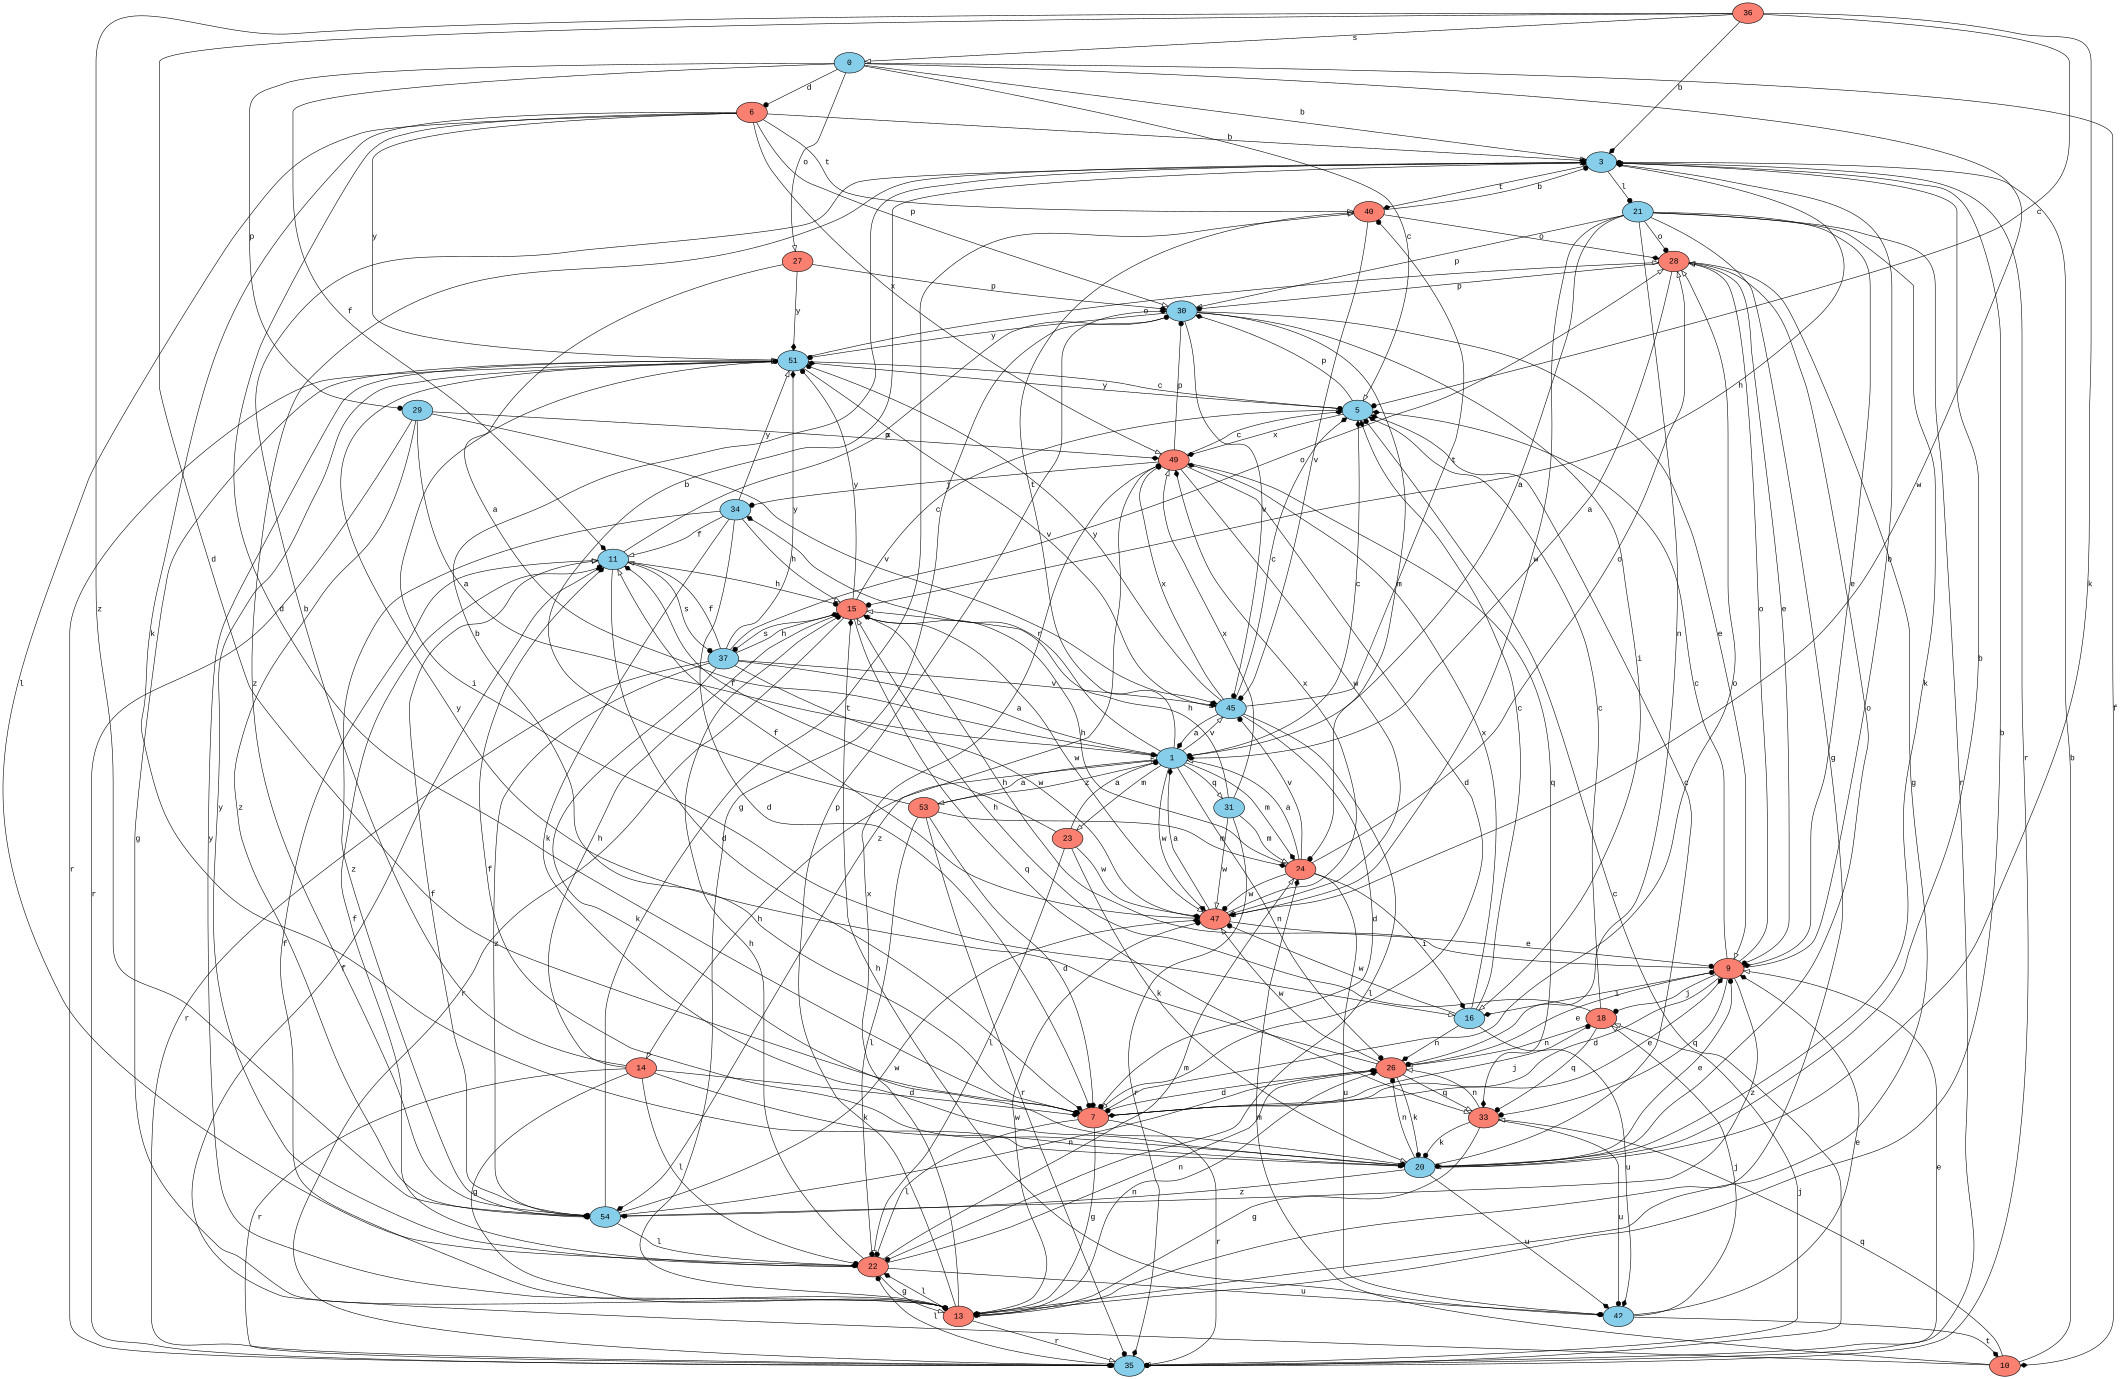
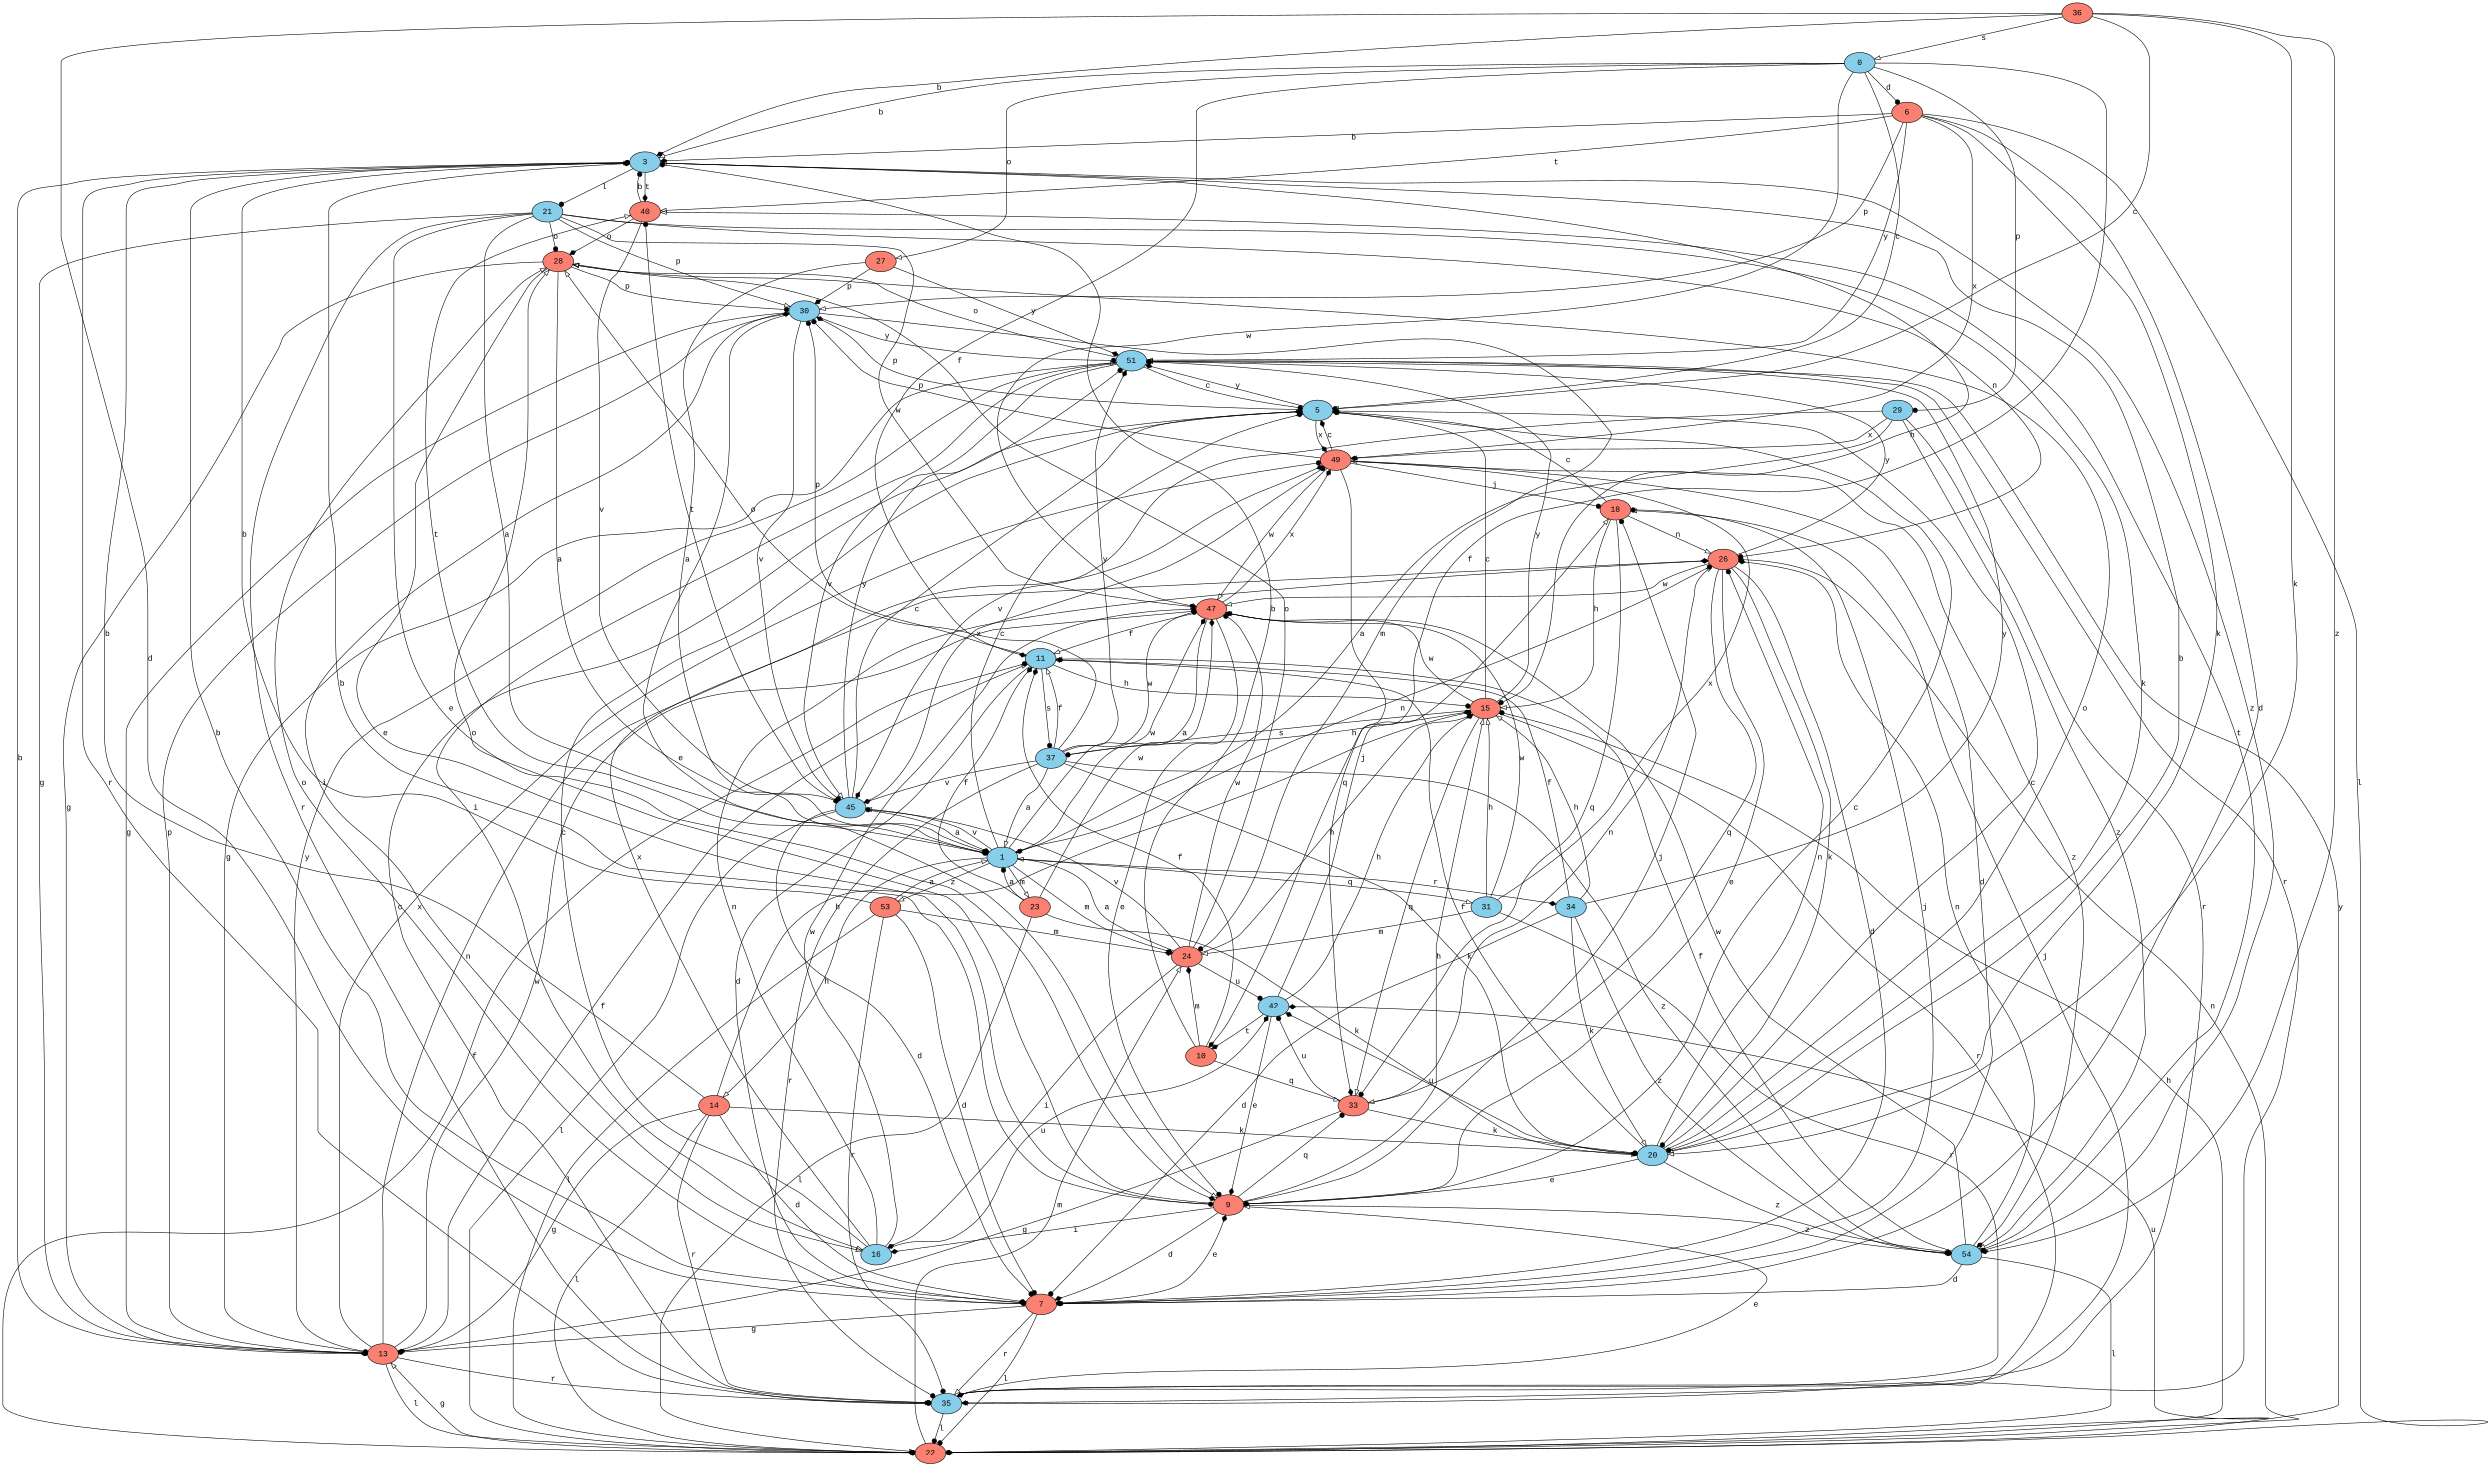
edge "49" -> "34": now "49" -> "18"
edge "54" -> "7": added, label "d"
